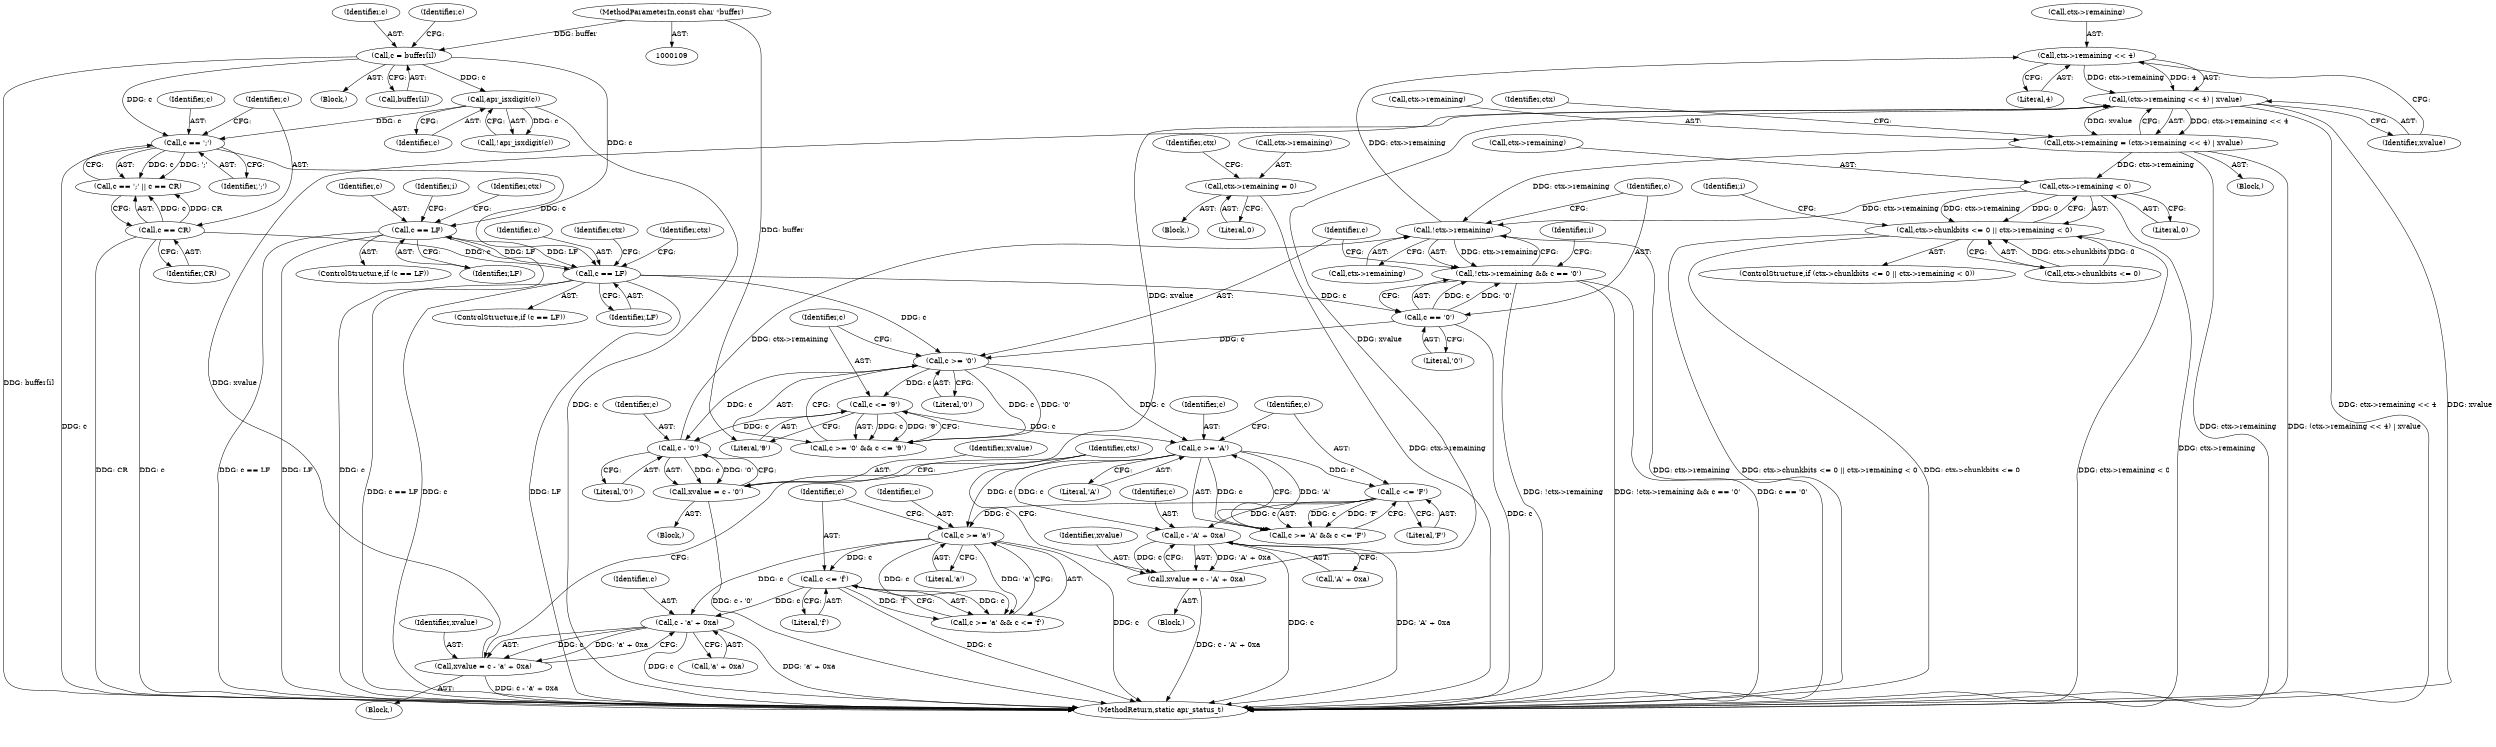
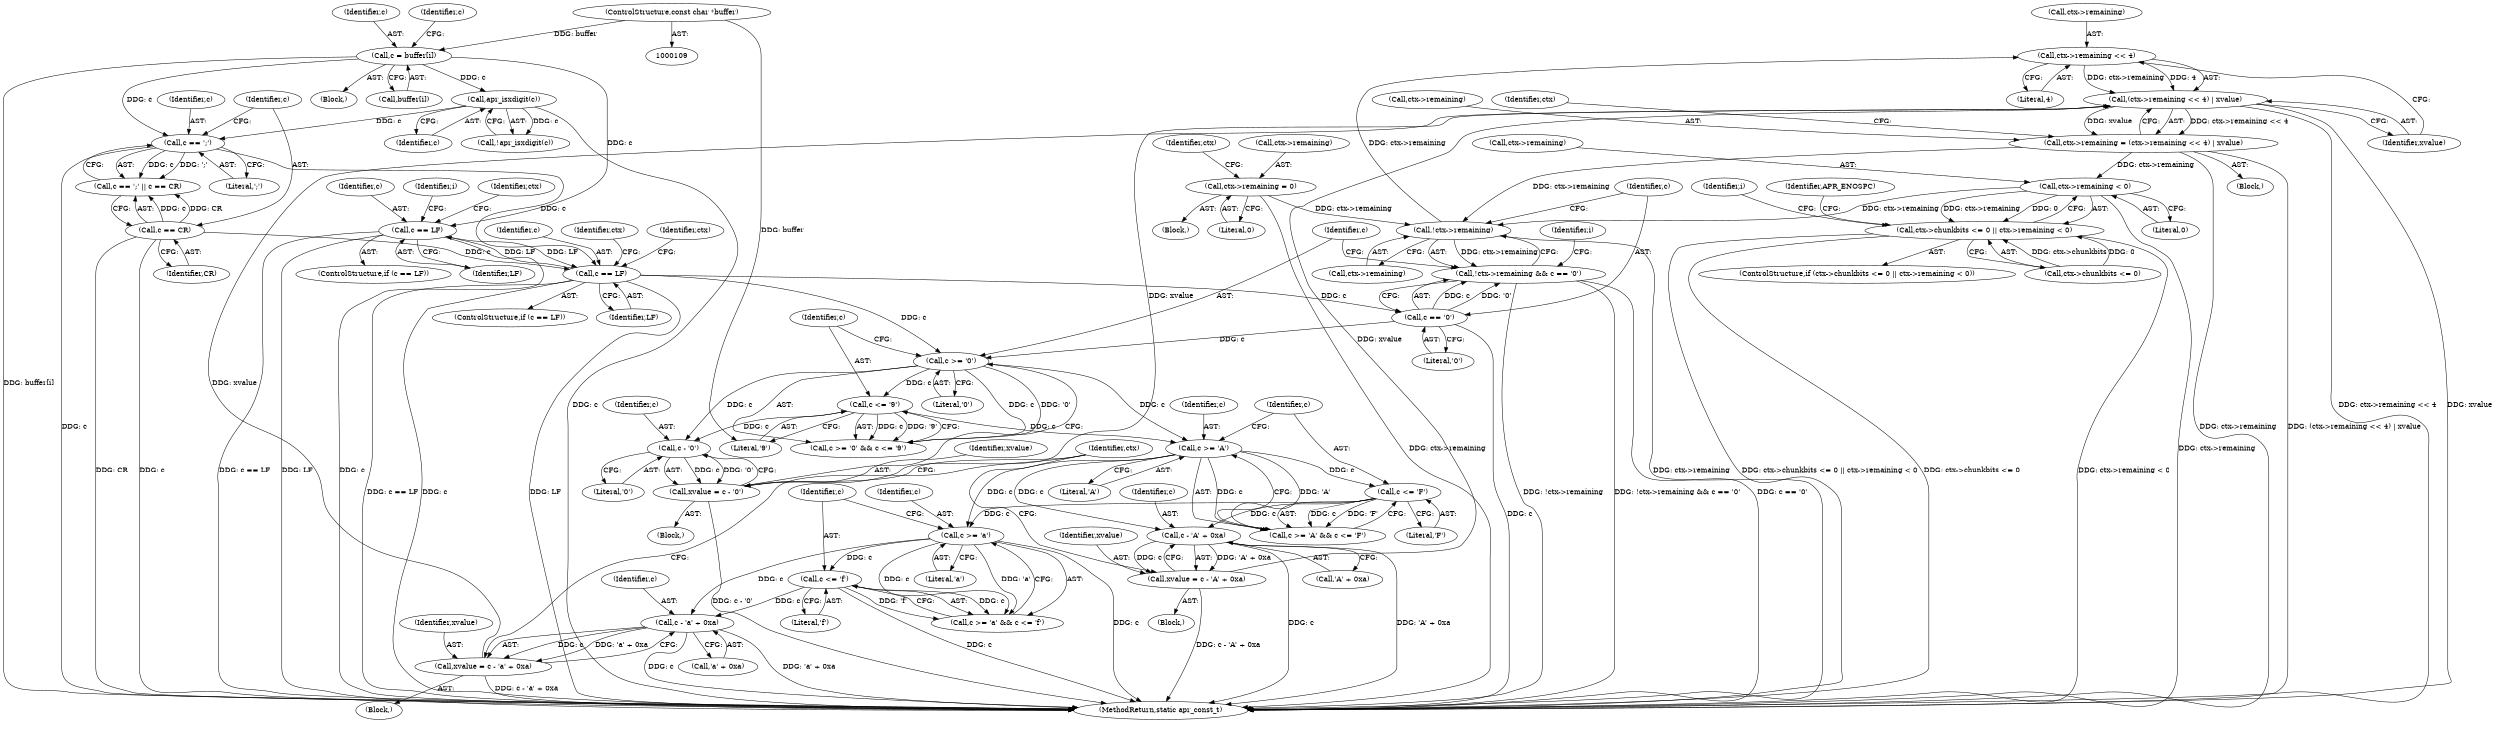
node "(MethodParameterIn,const char *buffer)": label "(MethodParameterIn,const char *buffer)" -> "(ControlStructure,const char *buffer)"
node "(Identifier,';')": label "(Identifier,';')" -> "(Literal,';')"
node "(Identifier,APR_ENOSPC)": added
edge "(Call,c - '0')" -> "(Call,!ctx->remaining)": now "(Call,ctx->remaining = 0)" -> "(Call,!ctx->remaining)"
edge "(Call,c >= '0' && c <= '9')" -> "(Call,c >= '0')": now "(Call,xvalue = c - '0')" -> "(Call,c >= '0')"
node "(MethodReturn,static apr_status_t)": label "(MethodReturn,static apr_status_t)" -> "(MethodReturn,static apr_const_t)"
